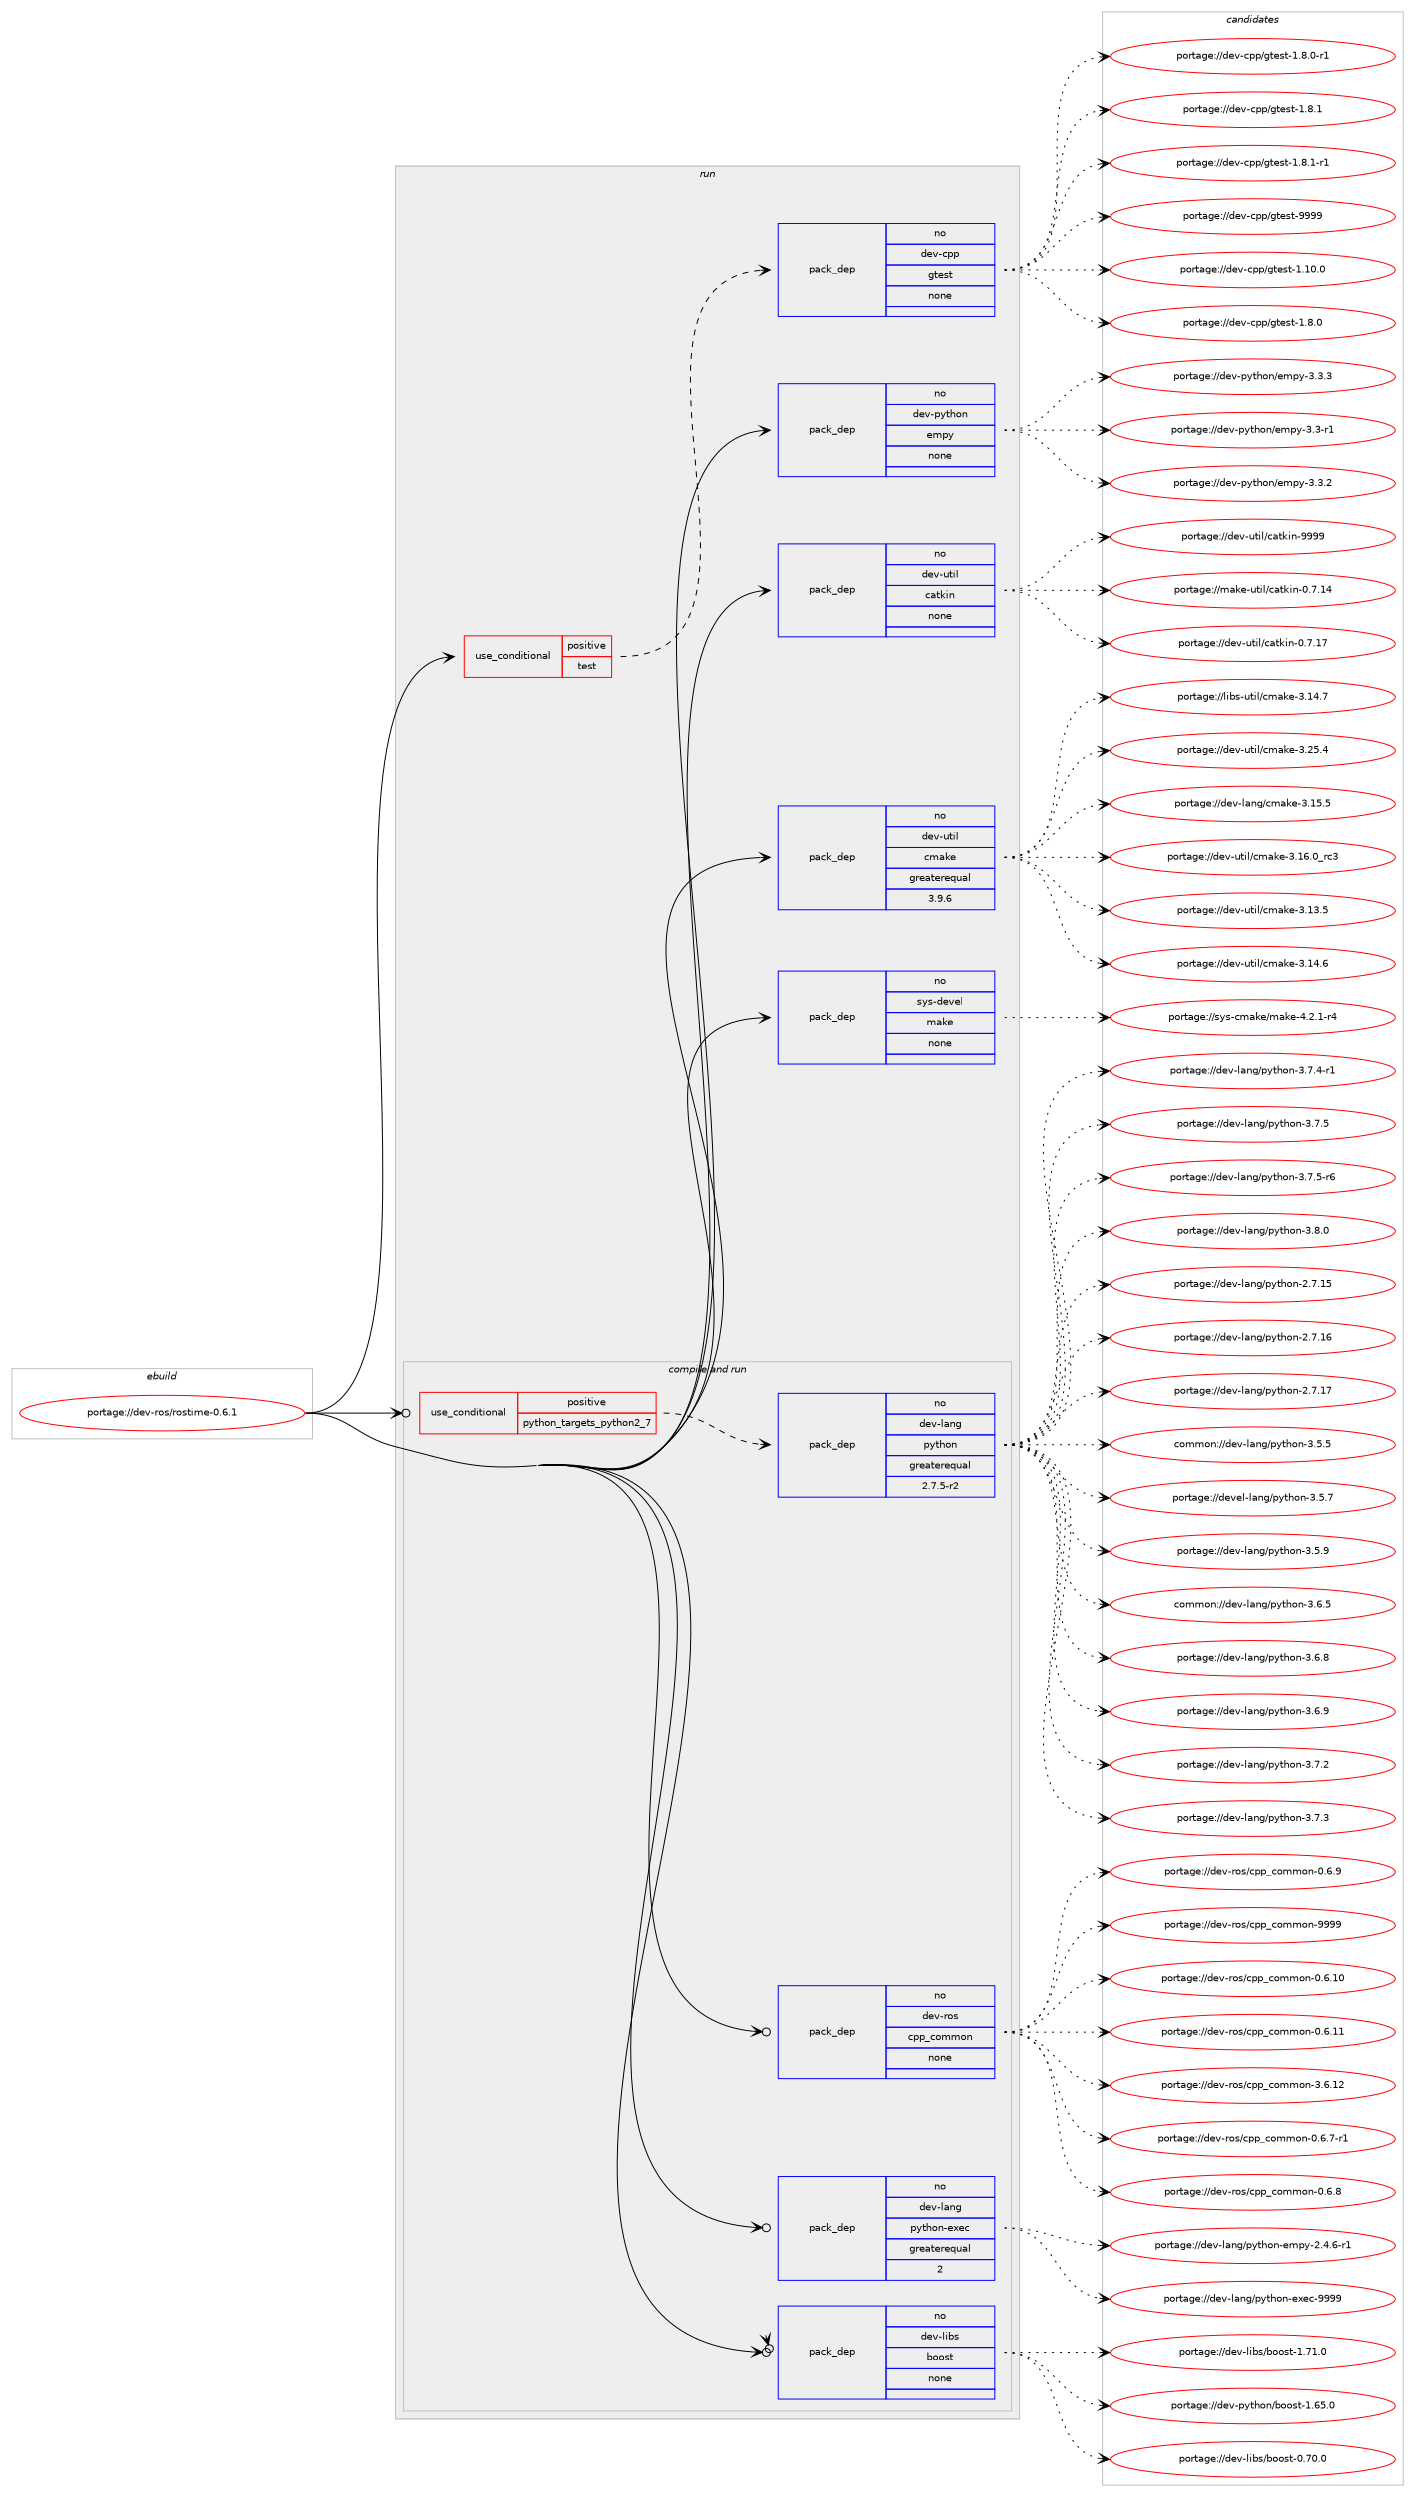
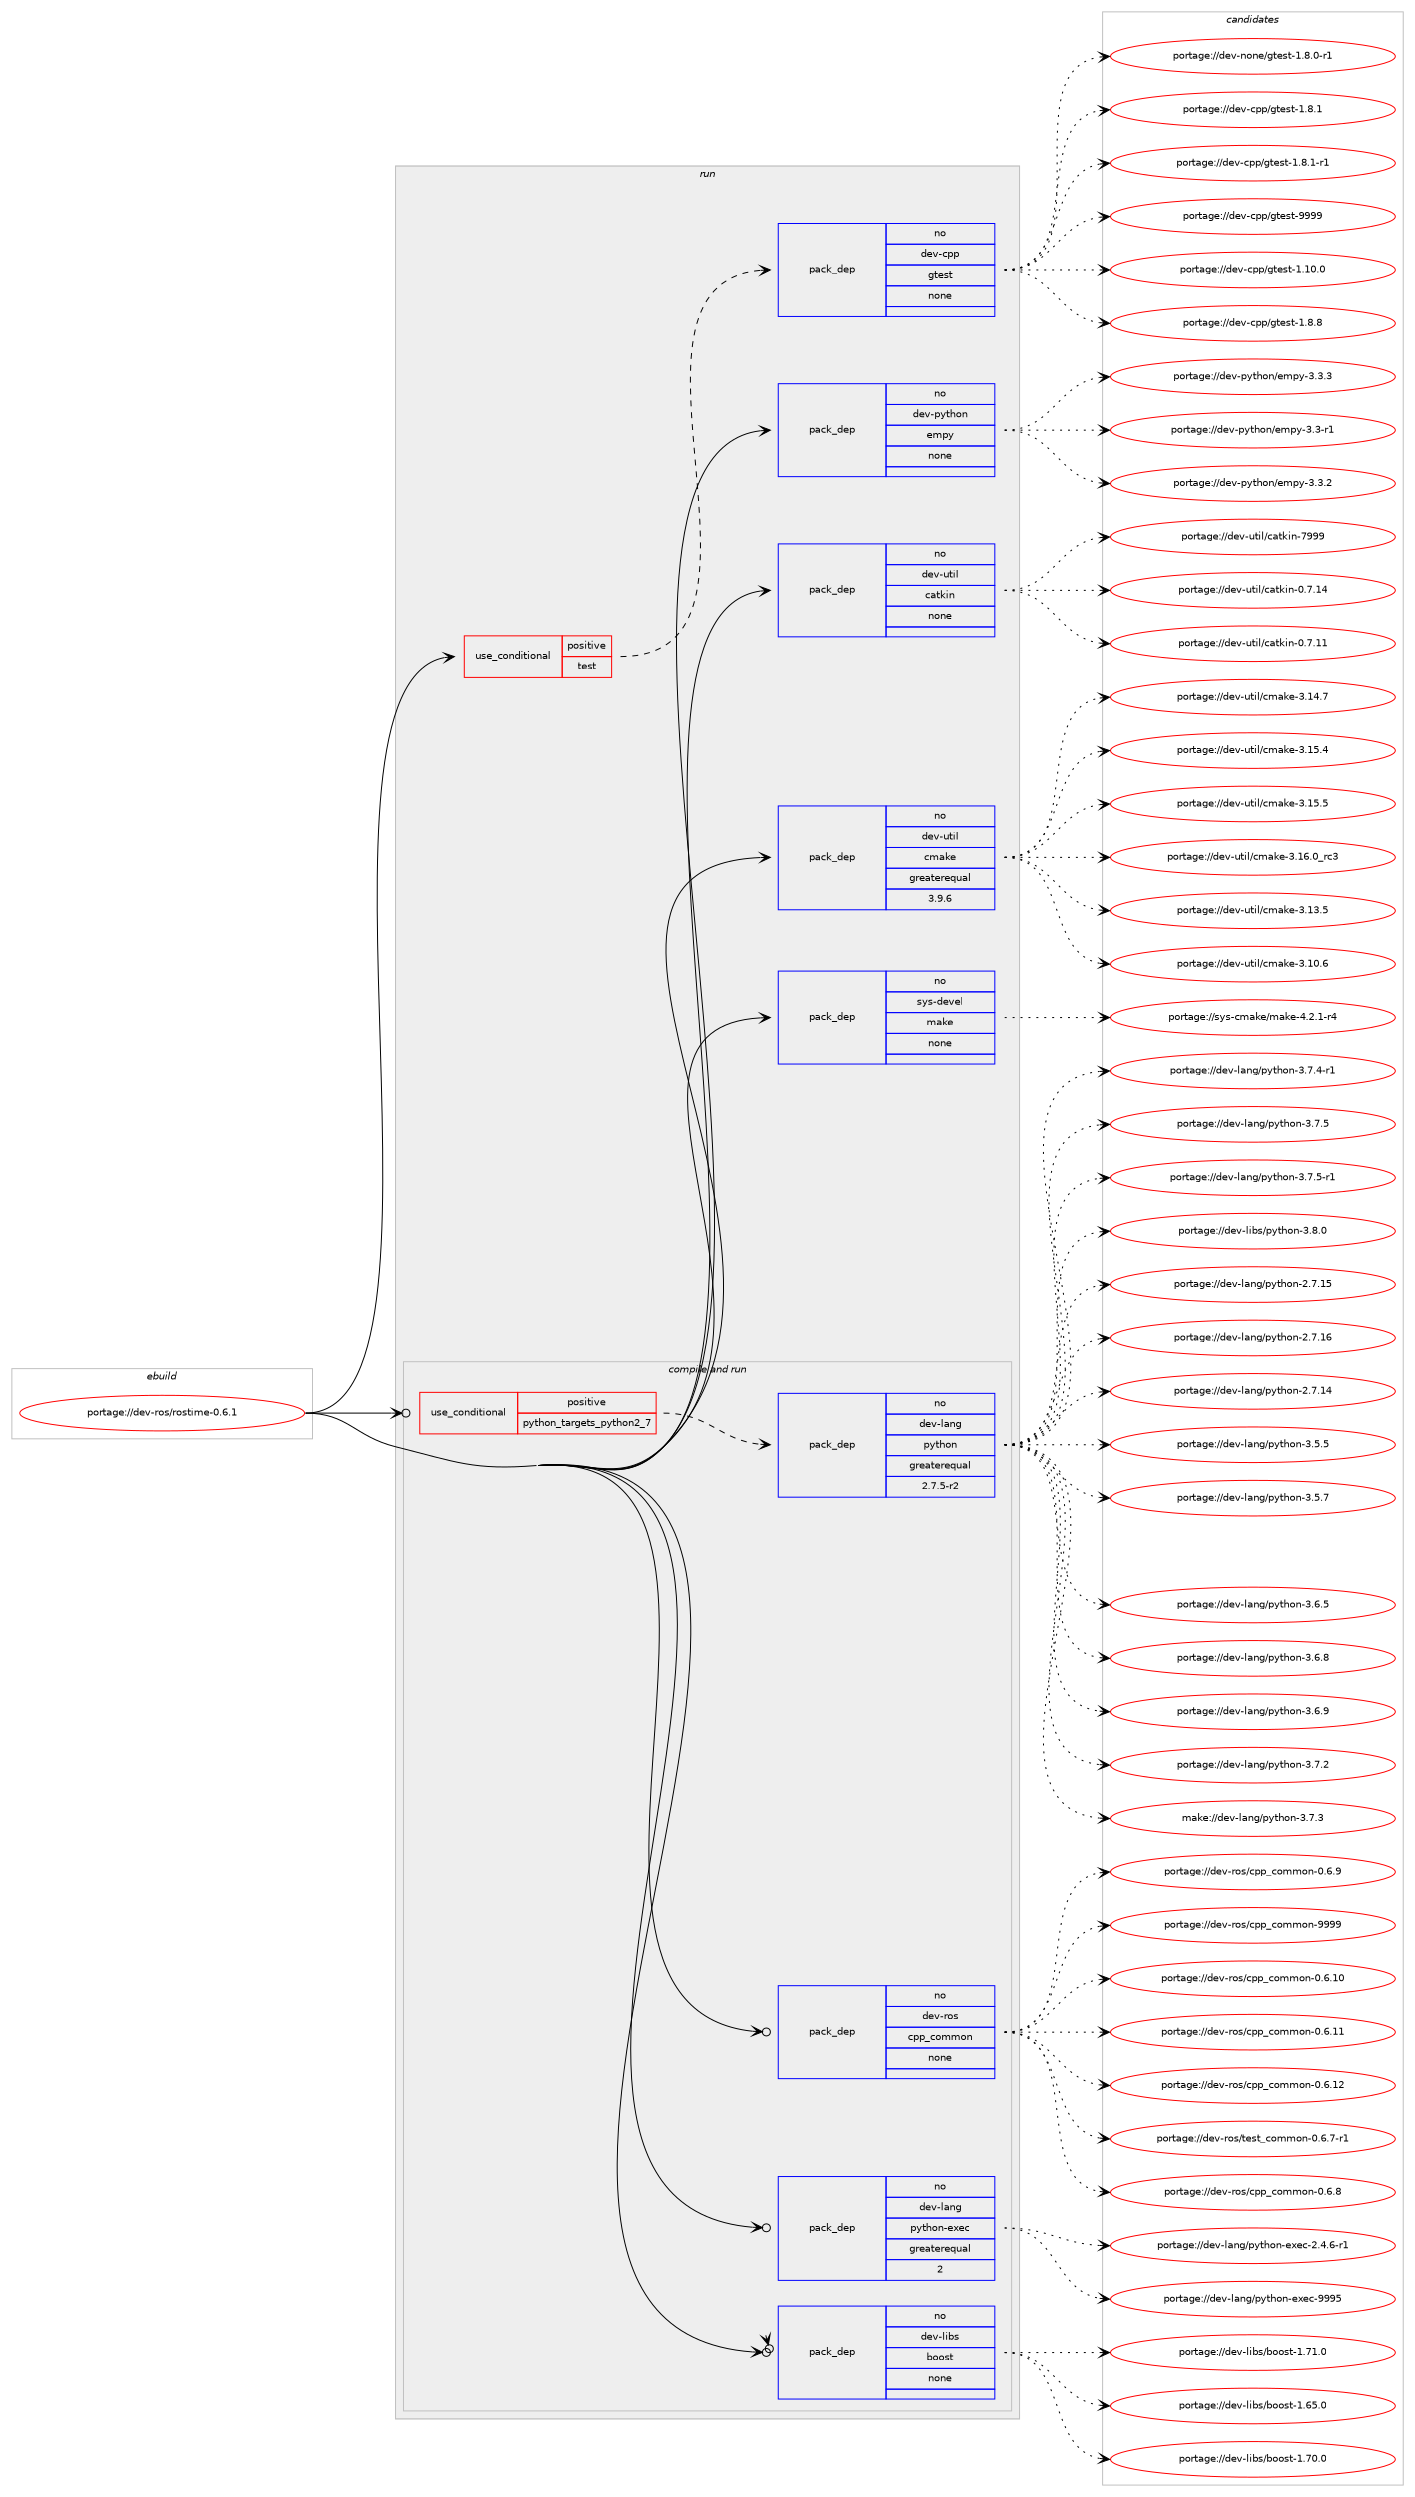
node "portage://dev-cpp/gtest-1.8.0-r1": label "portage://dev-cpp/gtest-1.8.0-r1" -> "portage://dev-none/gtest-1.8.0-r1"
node "portage://dev-cpp/gtest-1.8.0": label "portage://dev-cpp/gtest-1.8.0" -> "portage://dev-cpp/gtest-1.8.8"
node "portage://dev-util/catkin-9999": label "portage://dev-util/catkin-9999" -> "portage://dev-util/catkin-7999"
node "portage://make-util/catkin-0.7.14": label "portage://make-util/catkin-0.7.14" -> "portage://dev-util/catkin-0.7.14"
node "portage://dev-util/catkin-0.7.17": label "portage://dev-util/catkin-0.7.17" -> "portage://dev-util/catkin-0.7.11"
node "portage://libs-util/cmake-3.14.7": label "portage://libs-util/cmake-3.14.7" -> "portage://dev-util/cmake-3.14.7"
node "portage://dev-util/cmake-3.25.4": label "portage://dev-util/cmake-3.25.4" -> "portage://dev-util/cmake-3.15.4"
node "portage://dev-lang/cmake-3.15.5": label "portage://dev-lang/cmake-3.15.5" -> "portage://dev-util/cmake-3.15.5"
node "portage://dev-util/cmake-3.14.6": label "portage://dev-util/cmake-3.14.6" -> "portage://dev-util/cmake-3.10.6"
node "portage://dev-lang/python-3.7.5-r6": label "portage://dev-lang/python-3.7.5-r6" -> "portage://dev-lang/python-3.7.5-r1"
node "portage://dev-lang/python-3.8.0": label "portage://dev-lang/python-3.8.0" -> "portage://dev-libs/python-3.8.0"
node "portage://dev-lang/python-2.7.17": label "portage://dev-lang/python-2.7.17" -> "portage://dev-lang/python-2.7.14"
node "common://dev-lang/python-3.5.5": label "common://dev-lang/python-3.5.5" -> "portage://dev-lang/python-3.5.5"
node "portage://devel-lang/python-3.5.7": label "portage://devel-lang/python-3.5.7" -> "portage://dev-lang/python-3.5.7"
node "portage://dev-lang/python-3.5.9": removed
node "common://dev-lang/python-3.6.5": label "common://dev-lang/python-3.6.5" -> "portage://dev-lang/python-3.6.5"
node "portage://dev-lang/python-3.7.3": label "portage://dev-lang/python-3.7.3" -> "make://dev-lang/python-3.7.3"
node "portage://dev-ros/cpp_common-3.6.12": label "portage://dev-ros/cpp_common-3.6.12" -> "portage://dev-ros/cpp_common-0.6.12"
node "portage://dev-ros/cpp_common-0.6.7-r1": label "portage://dev-ros/cpp_common-0.6.7-r1" -> "portage://dev-ros/test_common-0.6.7-r1"
node "portage://dev-lang/python-empy-2.4.6-r1": label "portage://dev-lang/python-empy-2.4.6-r1" -> "portage://dev-lang/python-exec-2.4.6-r1"
node "portage://dev-lang/python-exec-9999": label "portage://dev-lang/python-exec-9999" -> "portage://dev-lang/python-exec-9995"
node "portage://dev-python/boost-1.65.0": label "portage://dev-python/boost-1.65.0" -> "portage://dev-libs/boost-1.65.0"
node "portage://dev-libs/boost-0.70.0": label "portage://dev-libs/boost-0.70.0" -> "portage://dev-libs/boost-1.70.0"
